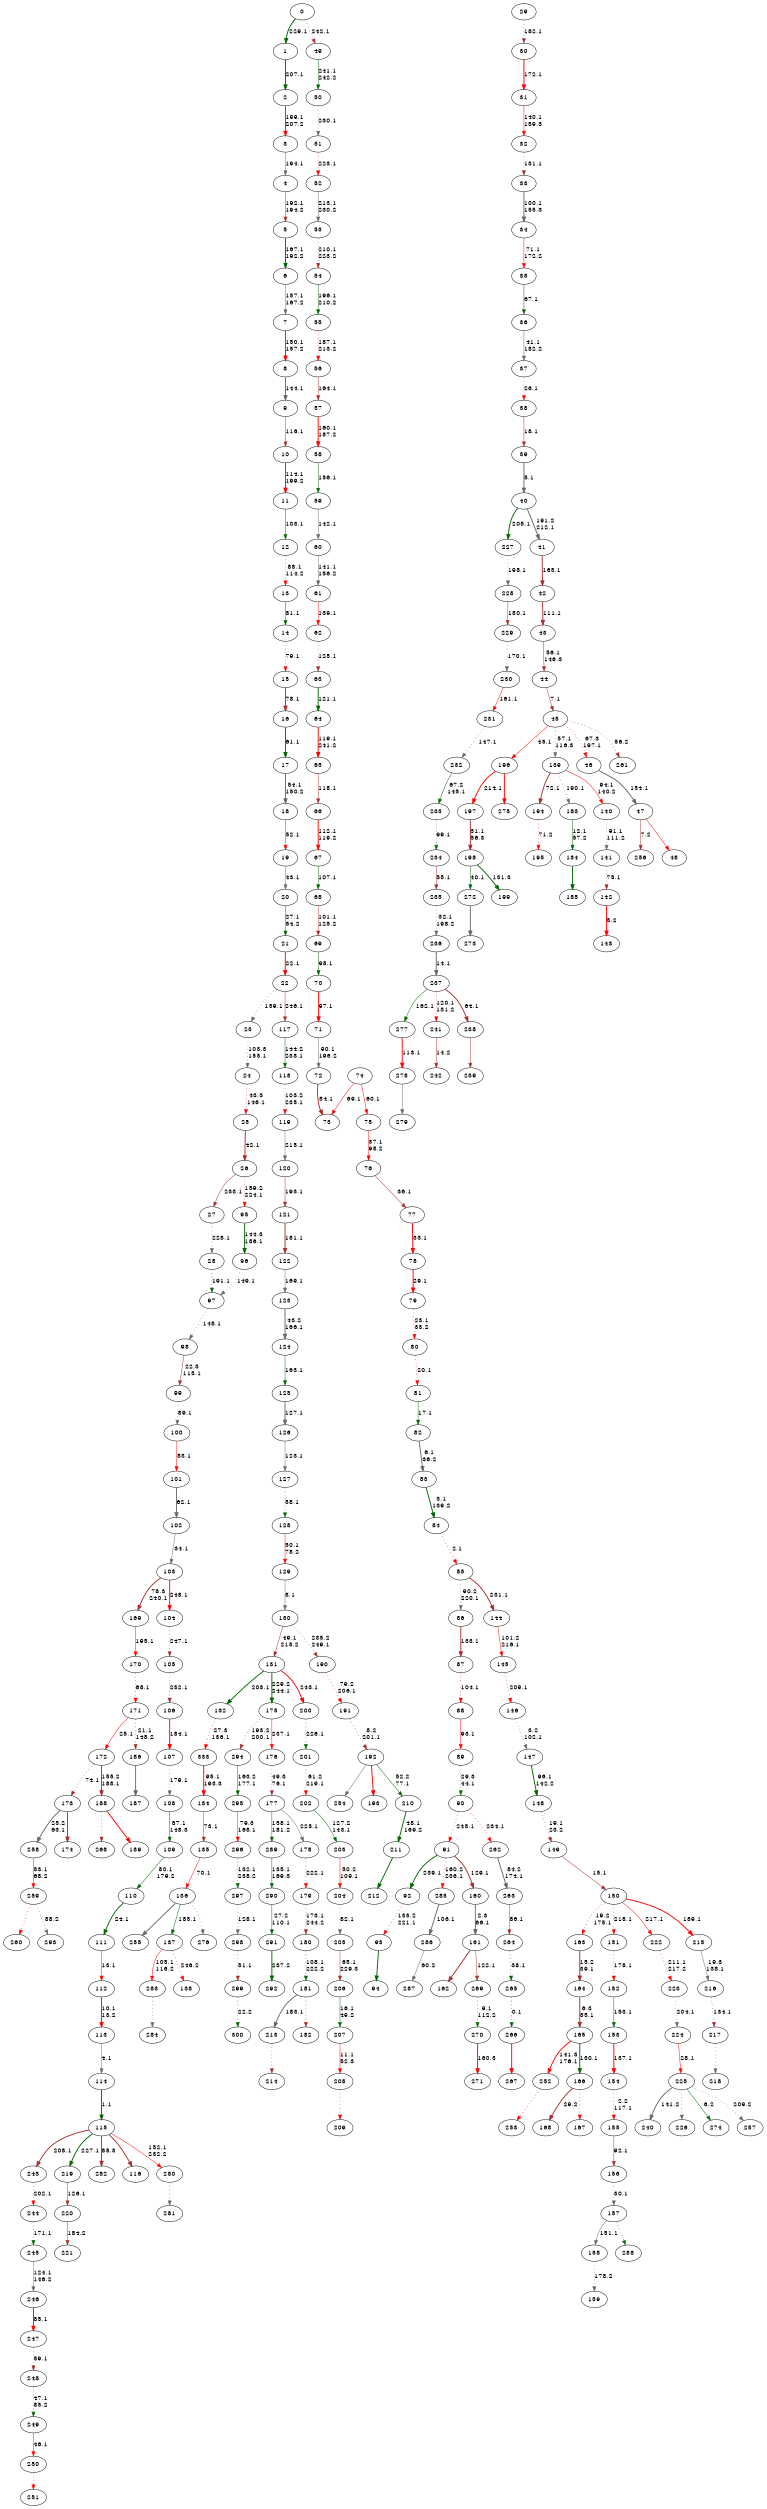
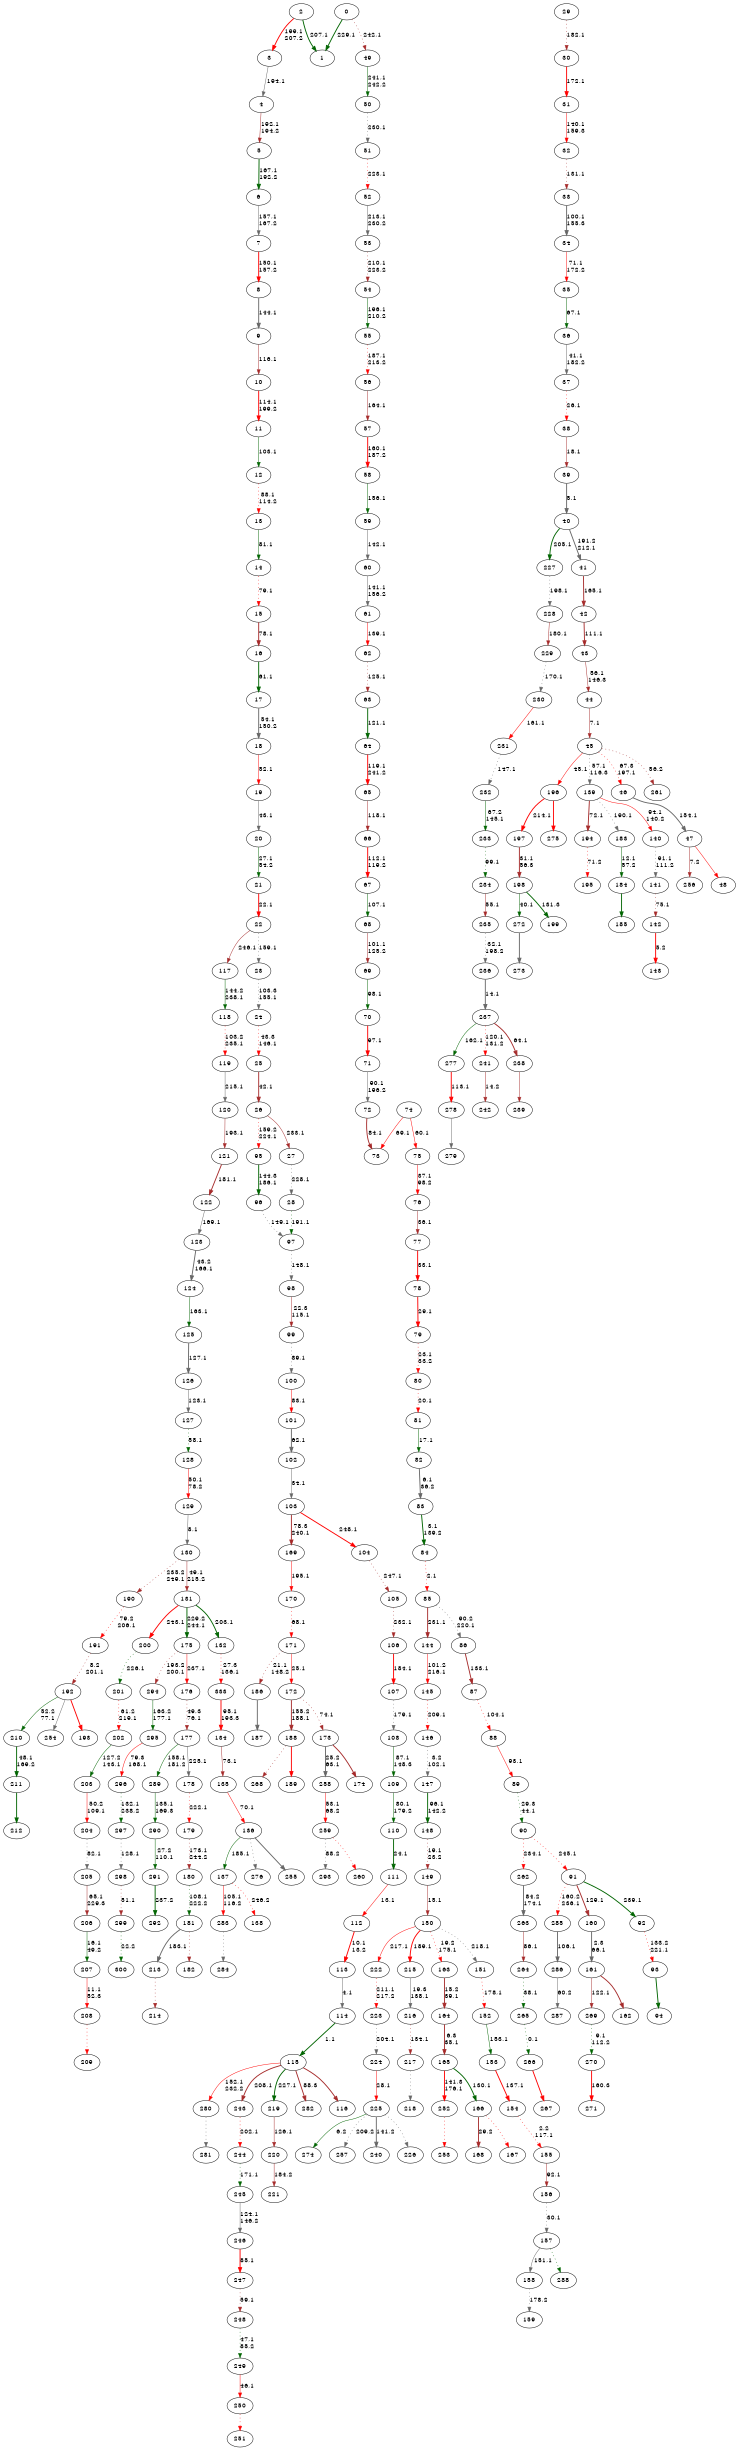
edge "1" -> "2": reversed
edge "150" -> "151": color red -> gray40
